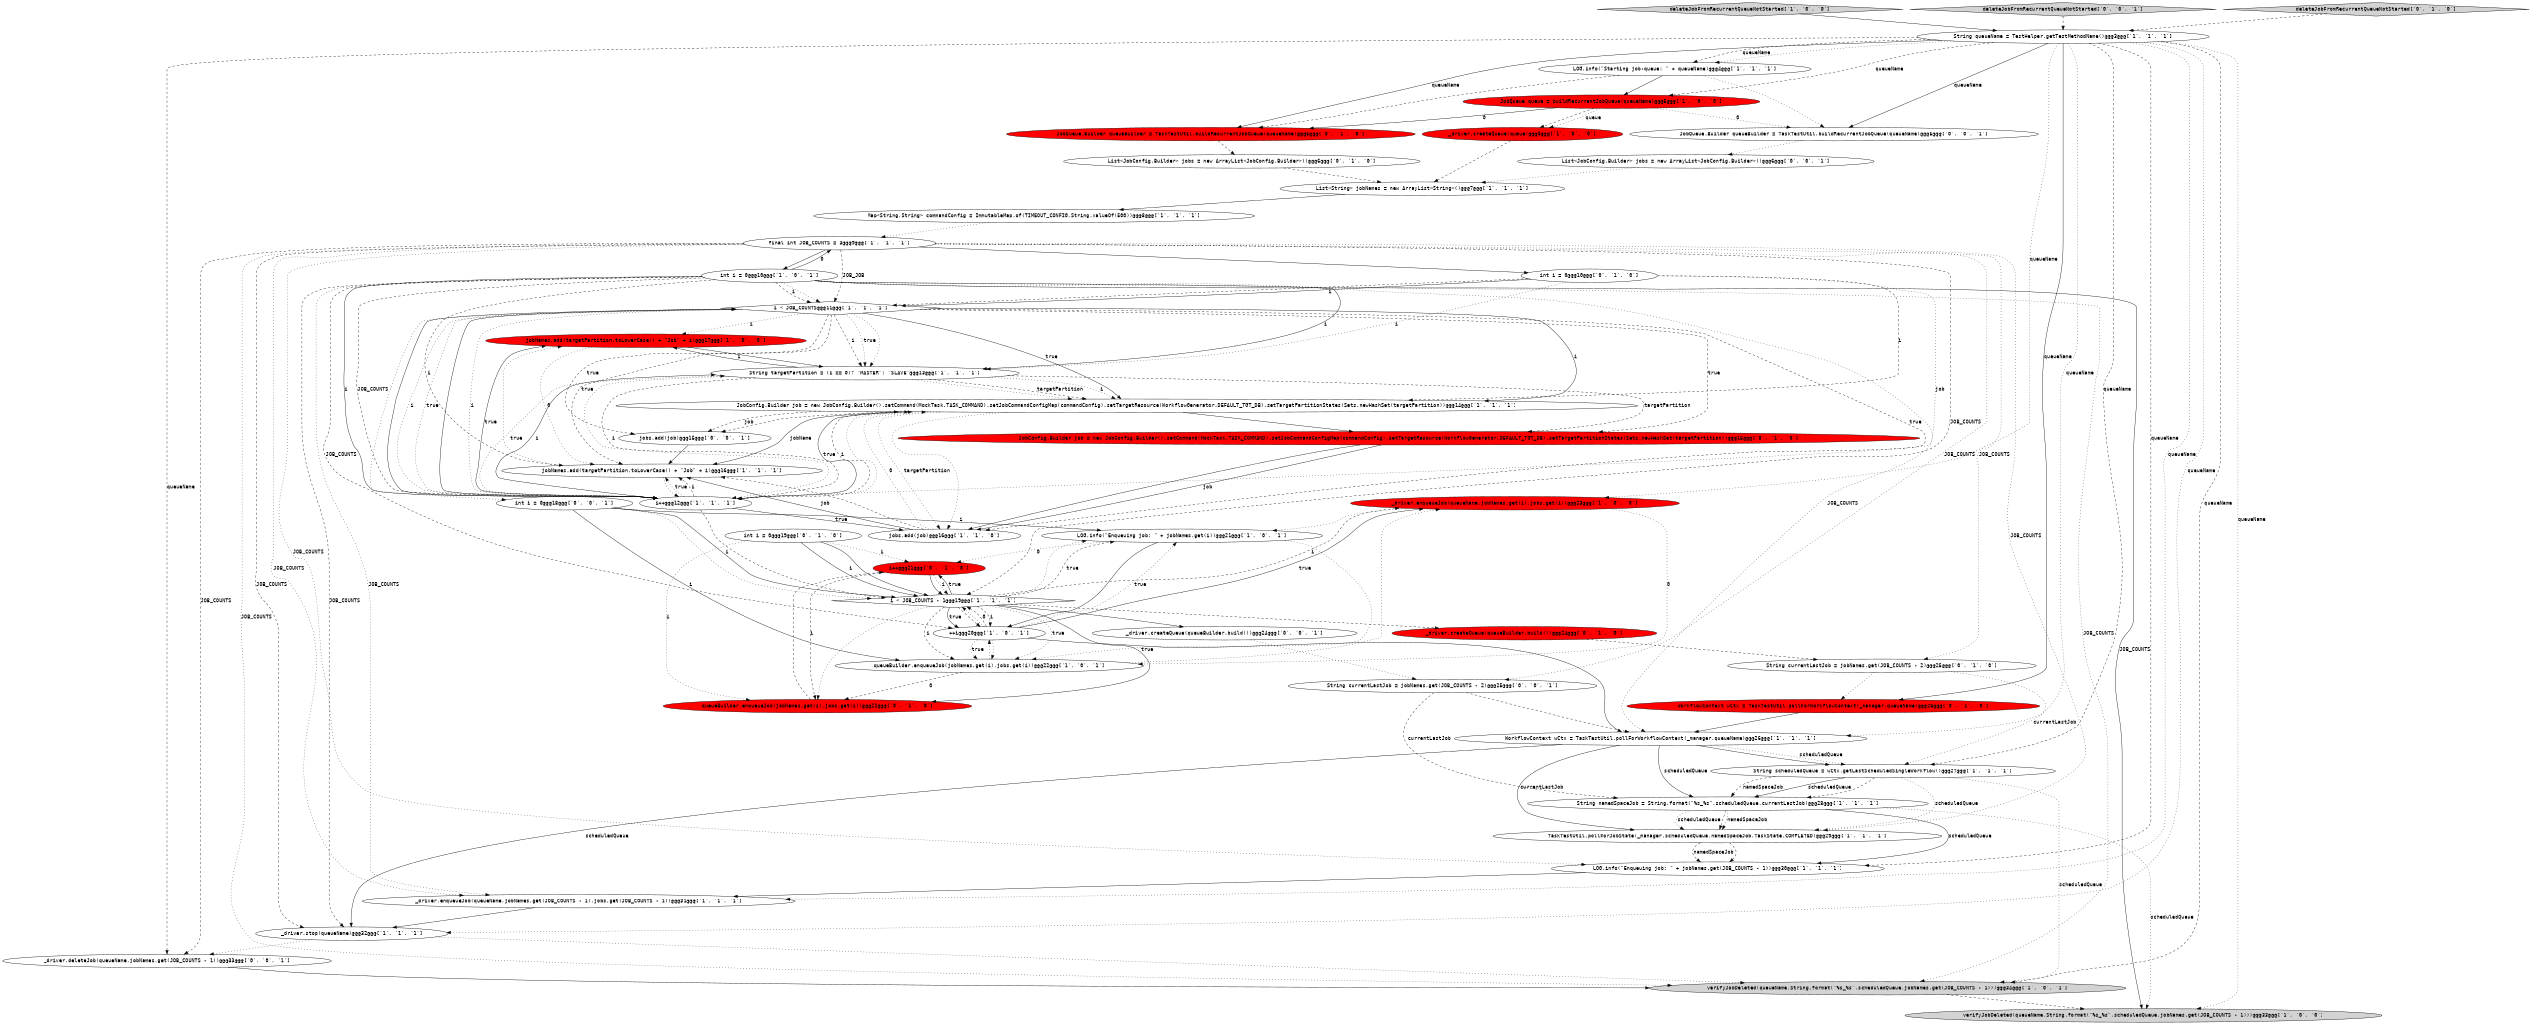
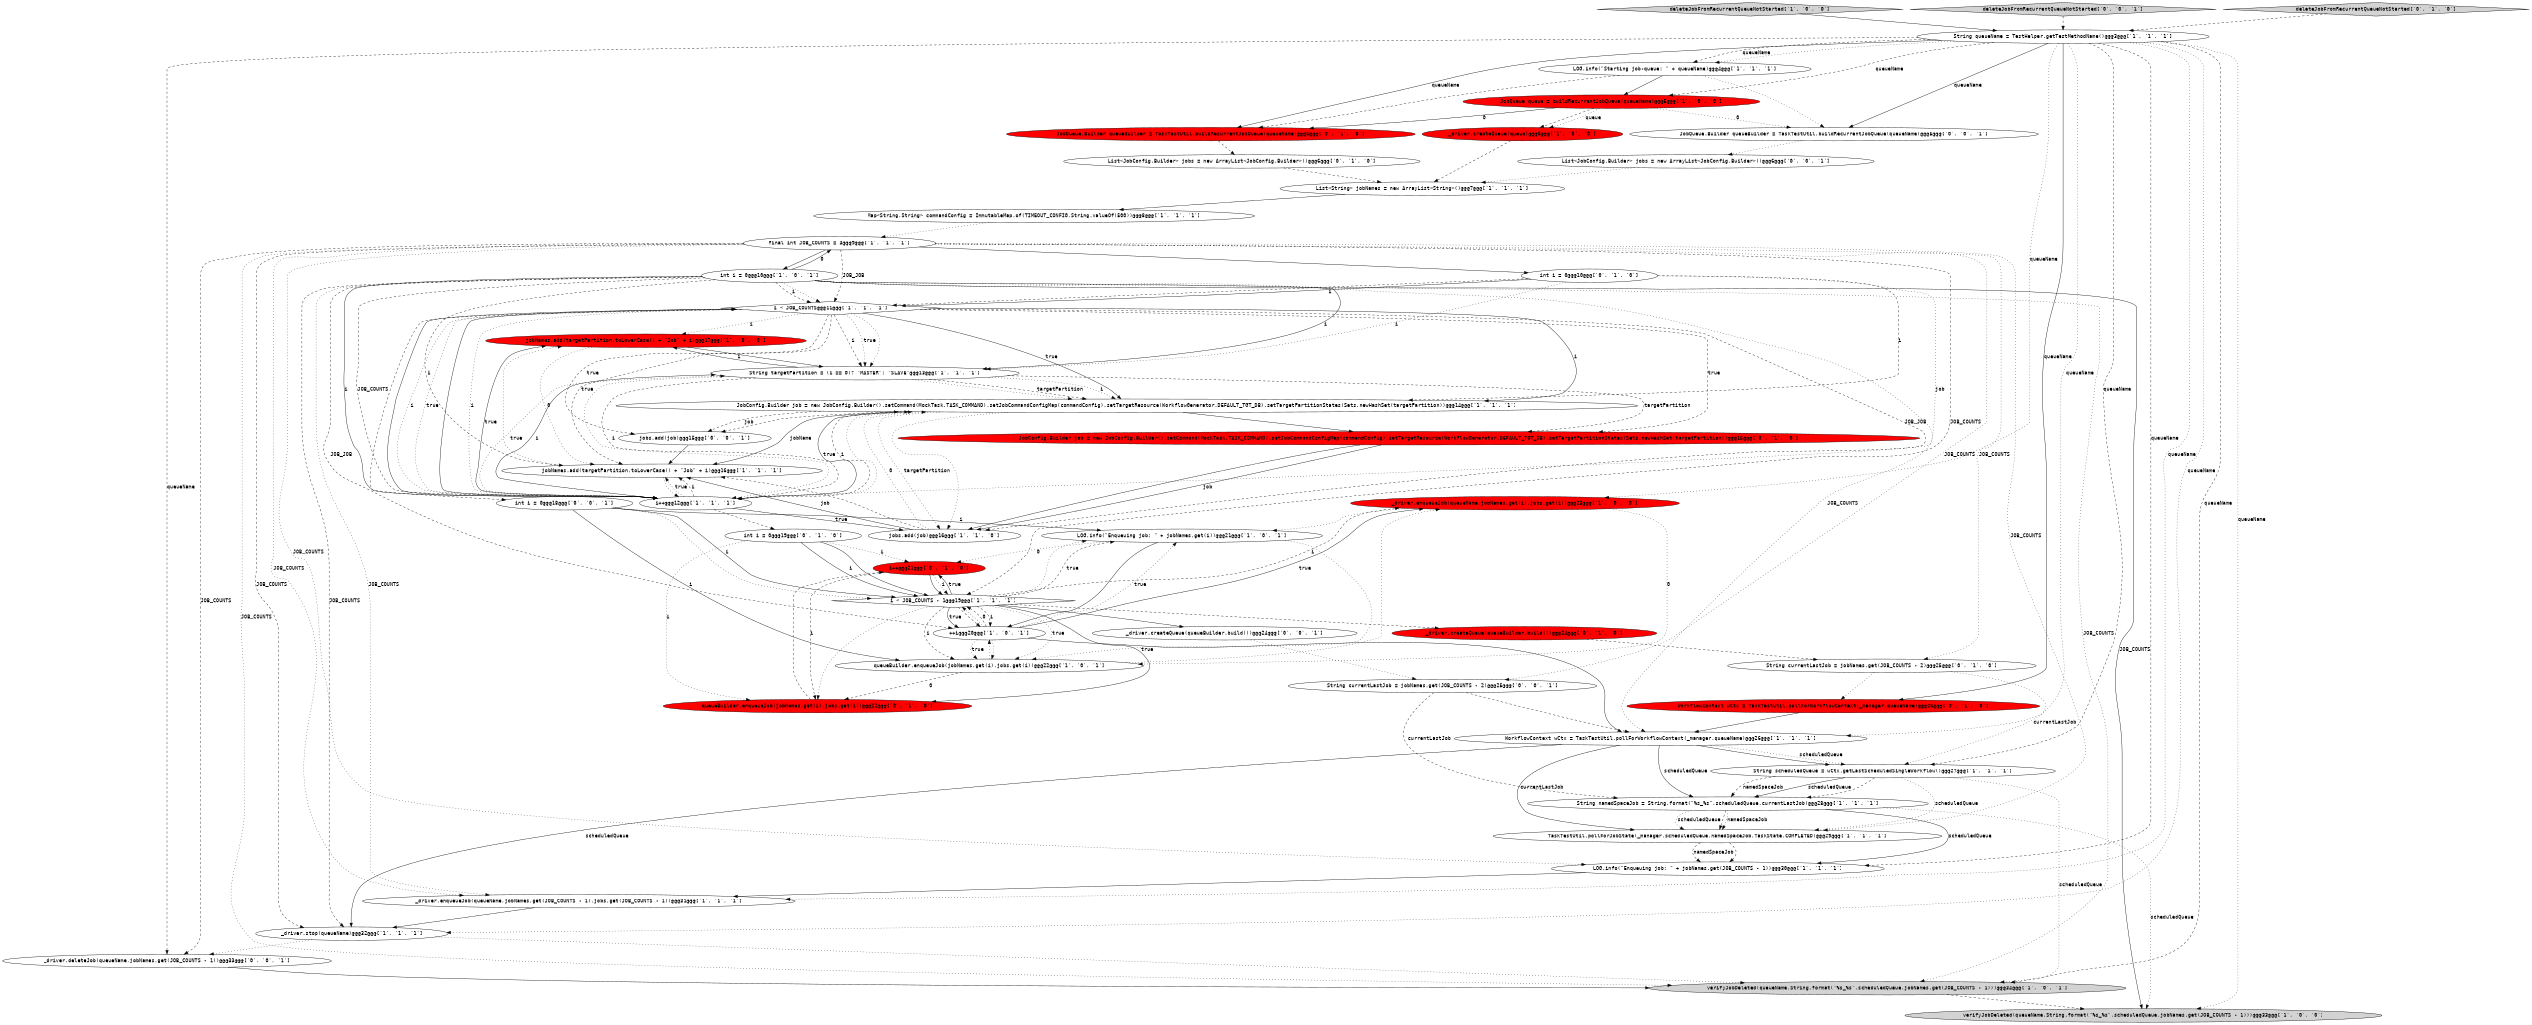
edge "i < JOB_COUNTS@@@11@@@['1', '1', '1']" -> "int i = 0@@@18@@@['0', '0', '1']": style dotted -> dashed
edge "i < JOB_COUNTS@@@11@@@['1', '1', '1']" -> "jobs.add(job)@@@16@@@['1', '1', '0']": label "true" -> "JOB_JOB"
edge "int i = 0@@@10@@@['1', '0', '1']" -> "++i@@@20@@@['1', '0', '1']": label "JOB_COUNTS" -> "JOB_JOB"
edge "i++@@@12@@@['1', '1', '1']" -> "i < JOB_COUNTS - 1@@@19@@@['1', '1', '1']": now "i++@@@12@@@['1', '1', '1']" -> "int i = 0@@@19@@@['0', '1', '0']"
